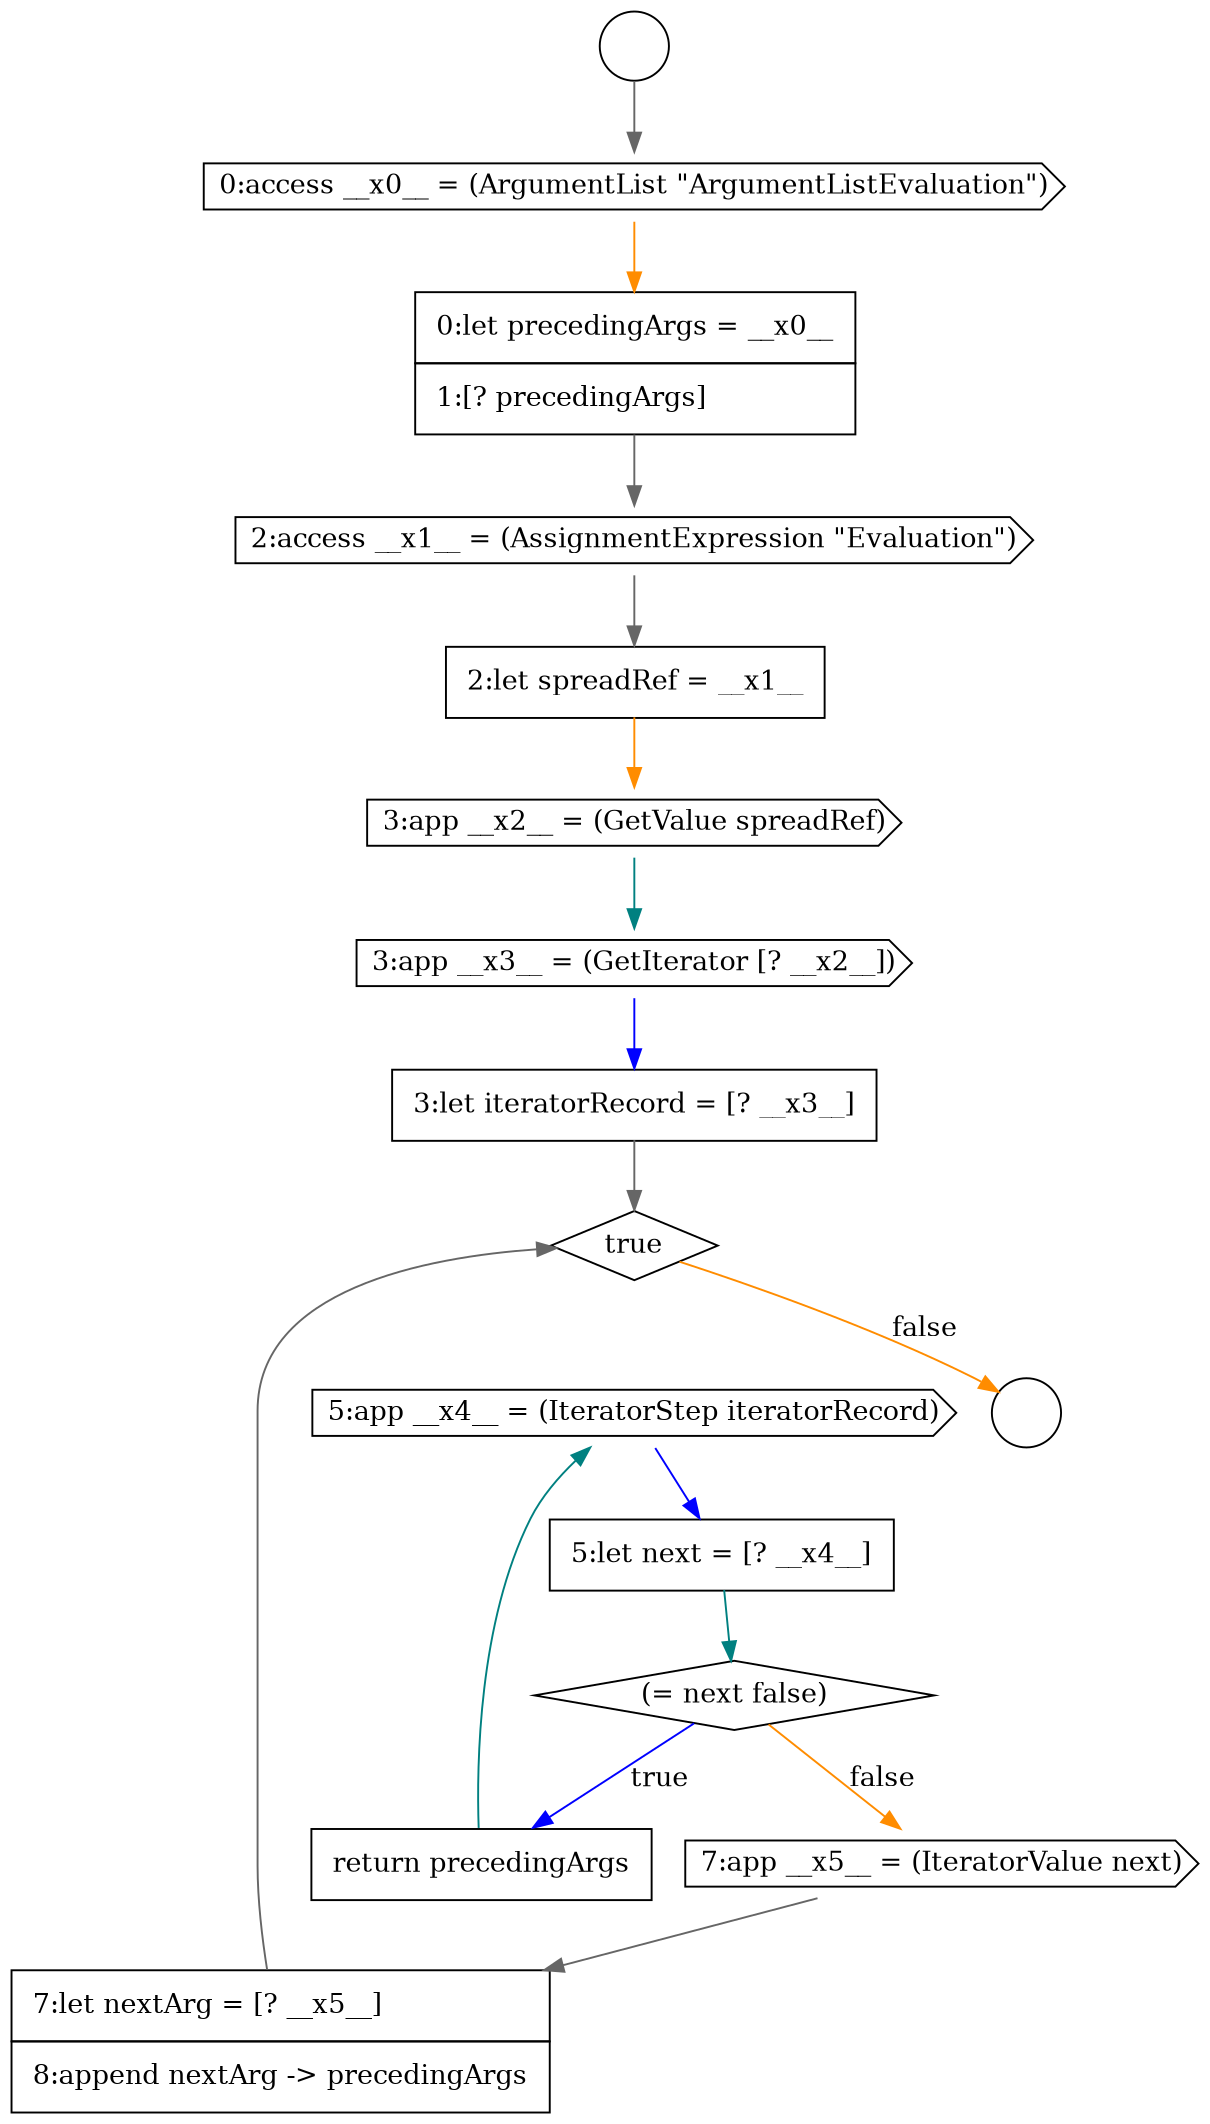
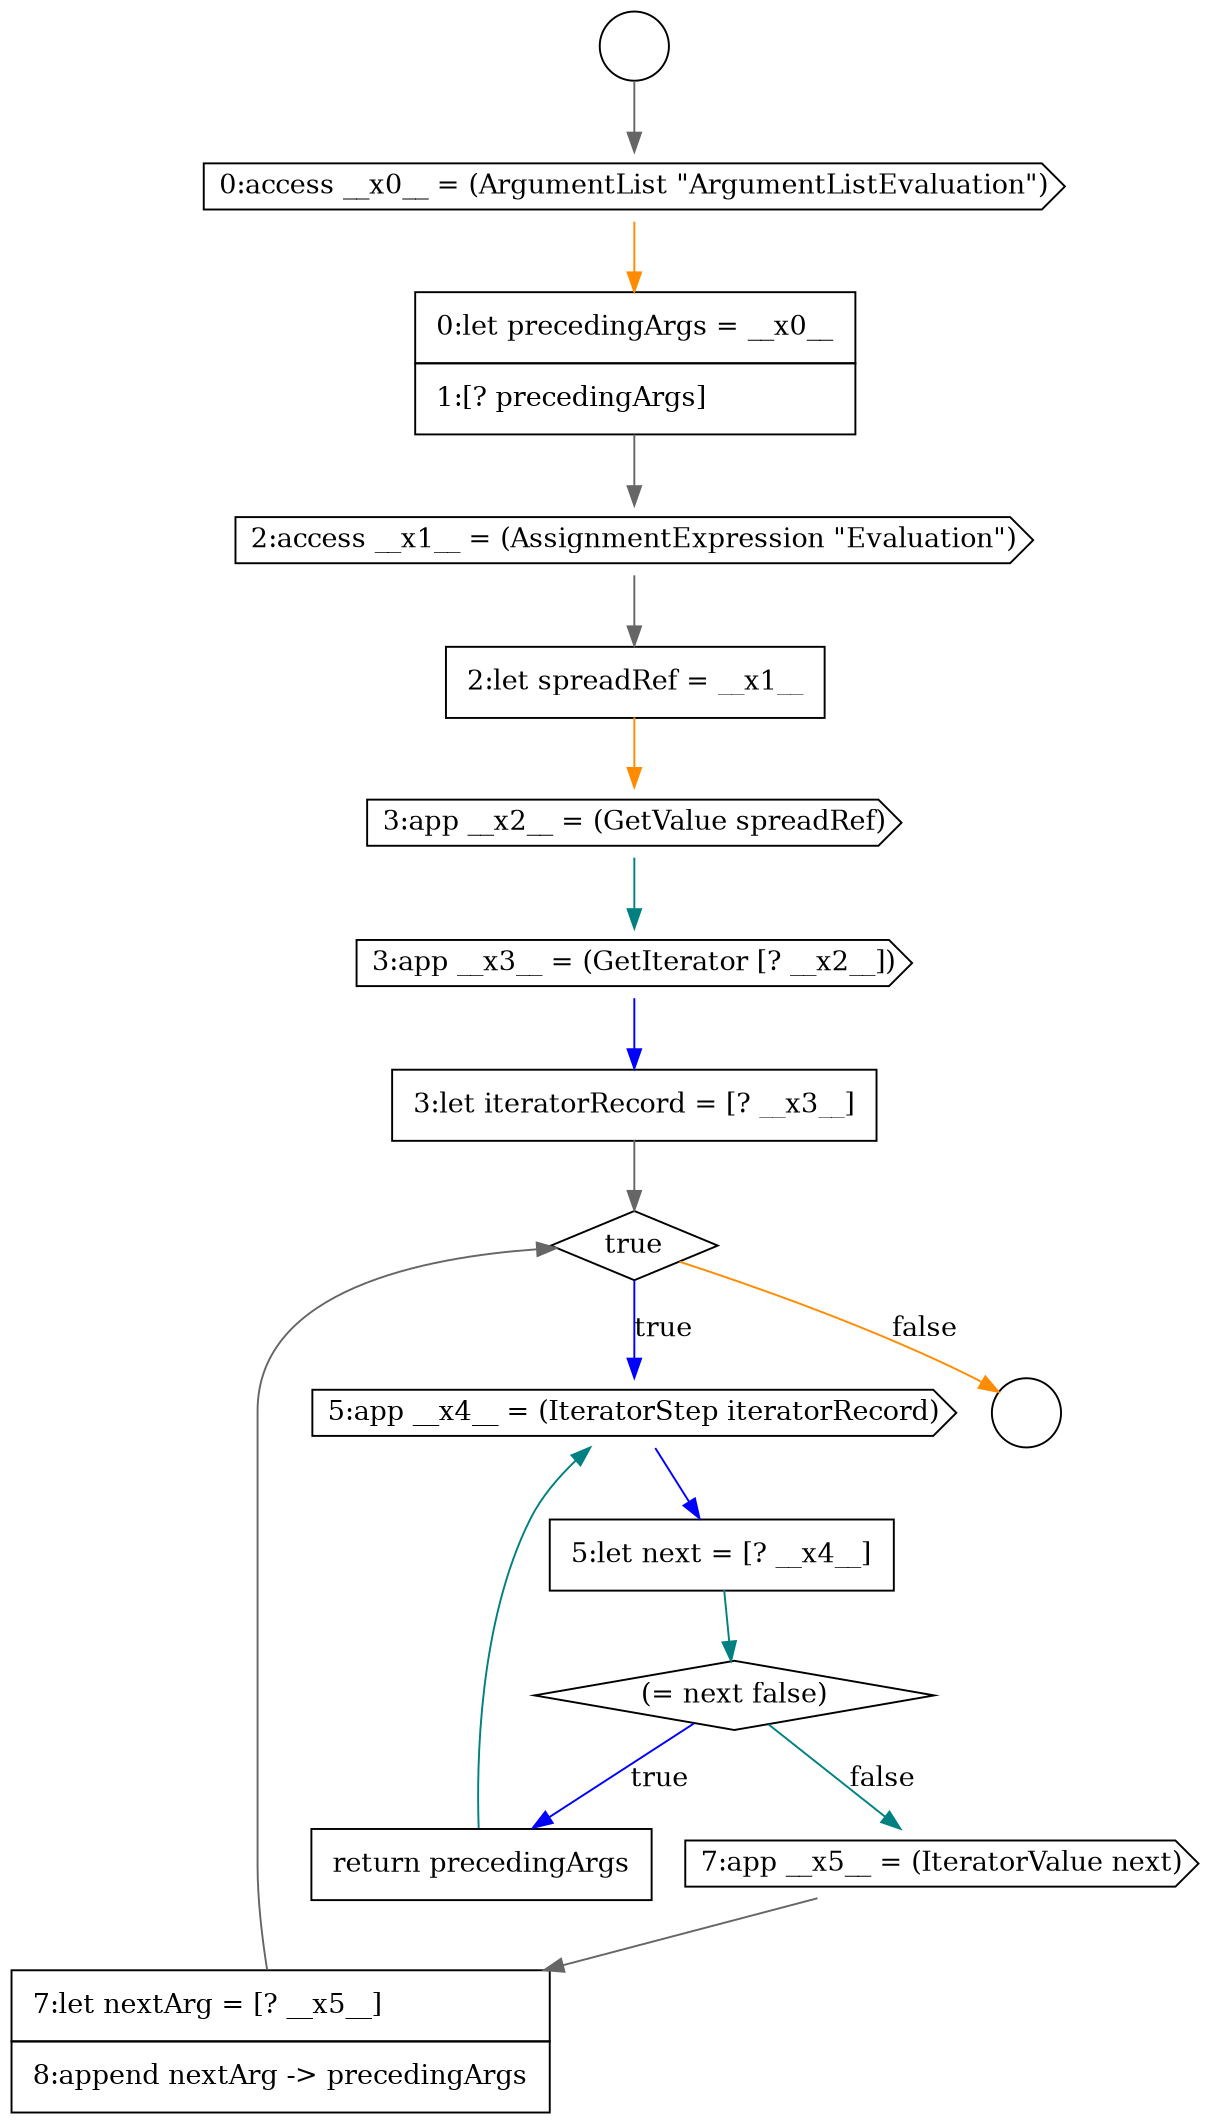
edge "true" -> "5:app __x4__ = (IteratorStep iteratorRecord)": added, label "true"
edge "(= next false)" -> "7:app __x5__ = (IteratorValue next)": color darkorange -> teal
